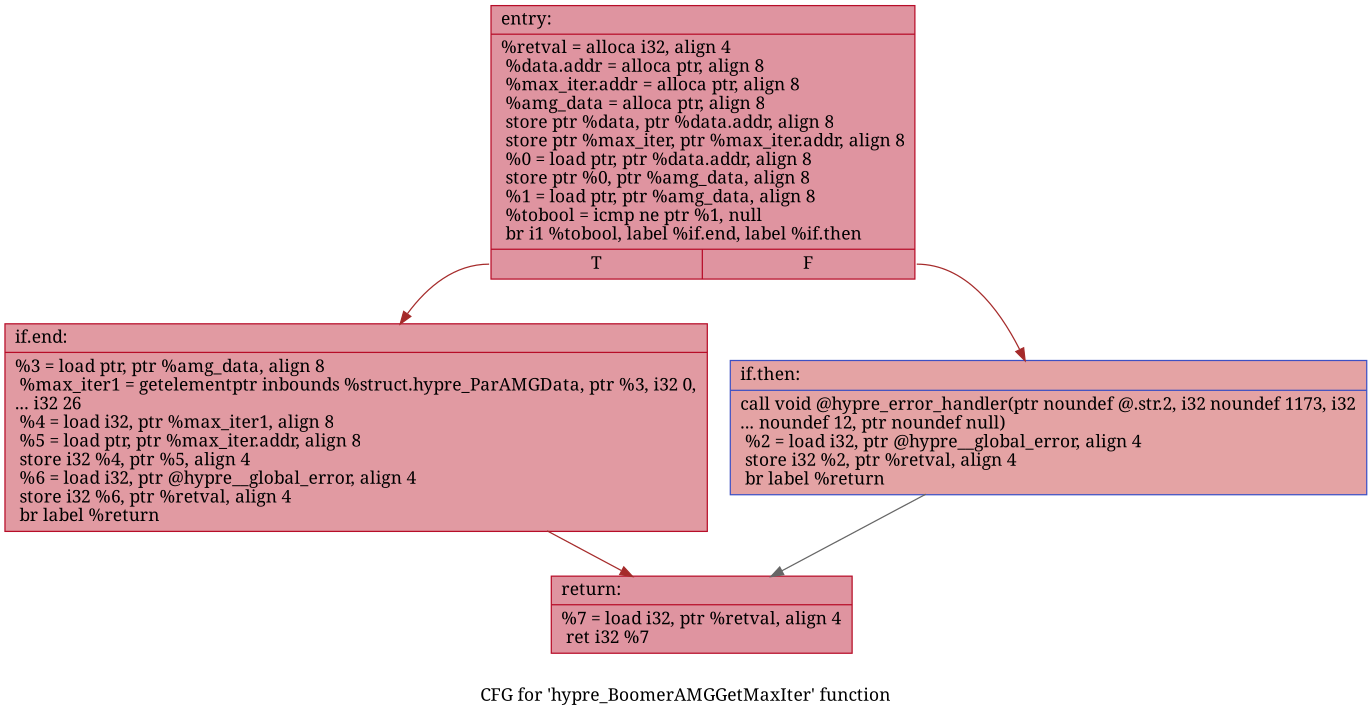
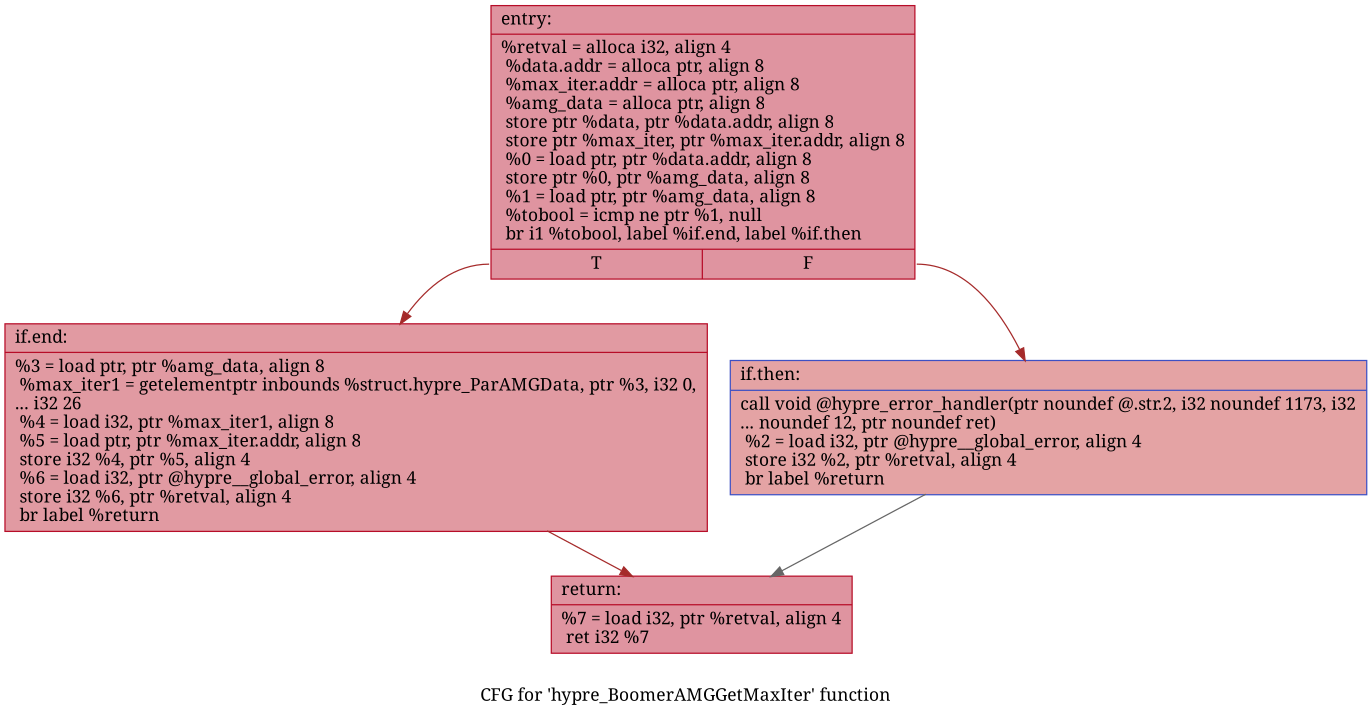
node "if.then:": text "... noundef 12, ptr noundef null)" -> "... noundef 12, ptr noundef ret)"
